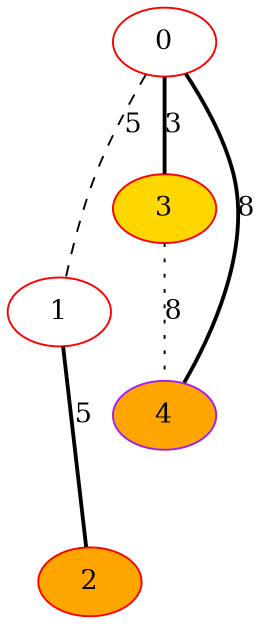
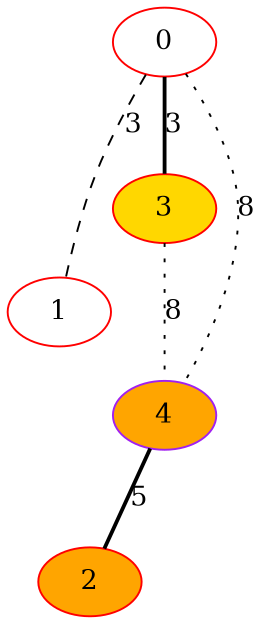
edge "0" -- "1": label "5" -> "3"
edge "0" -- "4": style bold -> dotted
edge "1" -- "2": now "4" -- "2"
